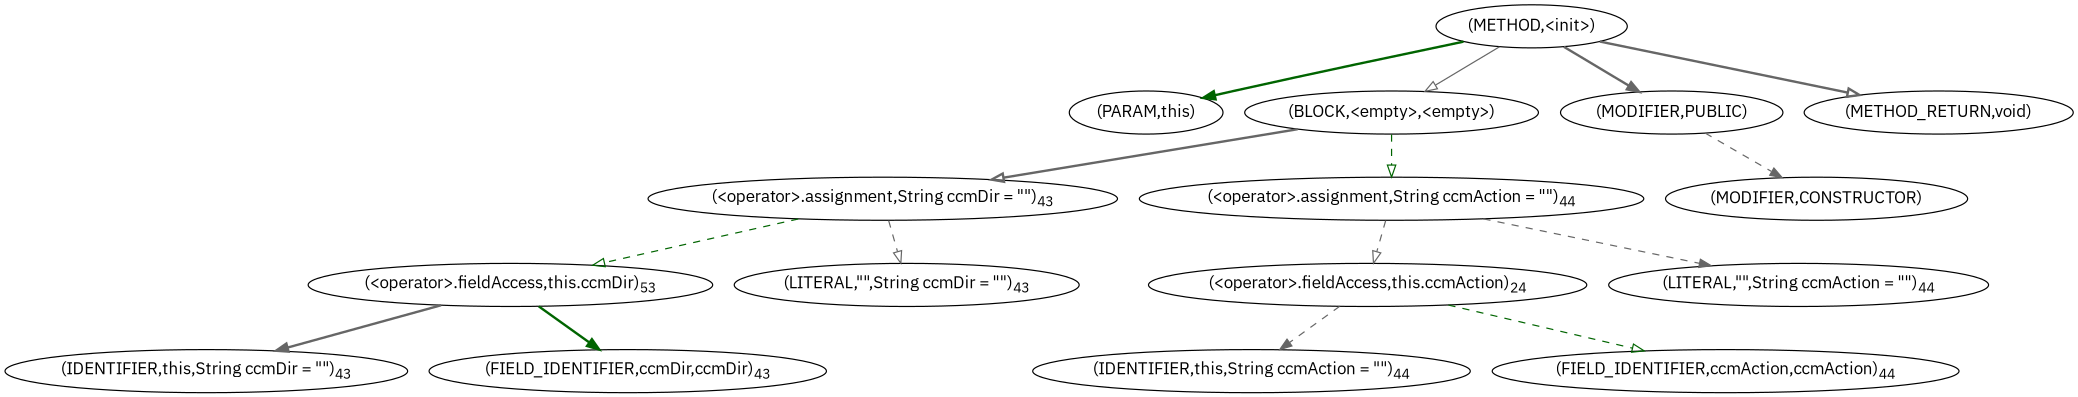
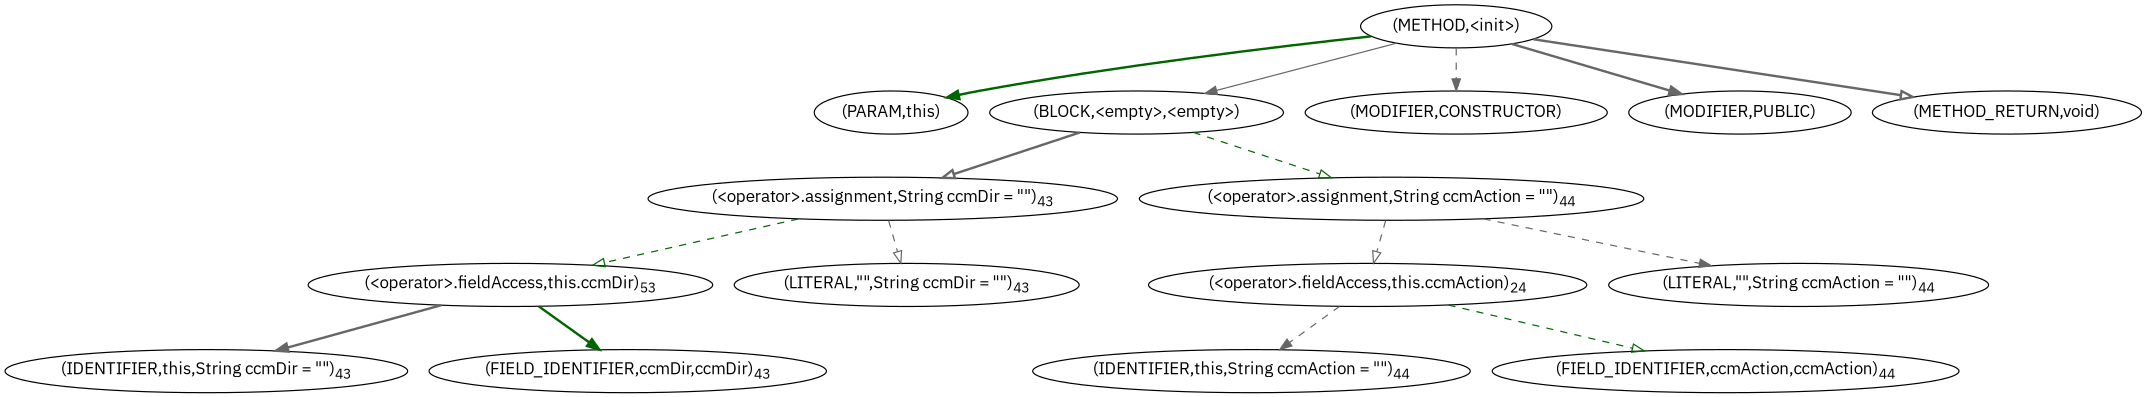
edge "(METHOD,<init>)" -> "(BLOCK,<empty>,<empty>)": arrowhead onormal -> normal
edge "(MODIFIER,PUBLIC)" -> "(MODIFIER,CONSTRUCTOR)": now "(METHOD,<init>)" -> "(MODIFIER,CONSTRUCTOR)"
